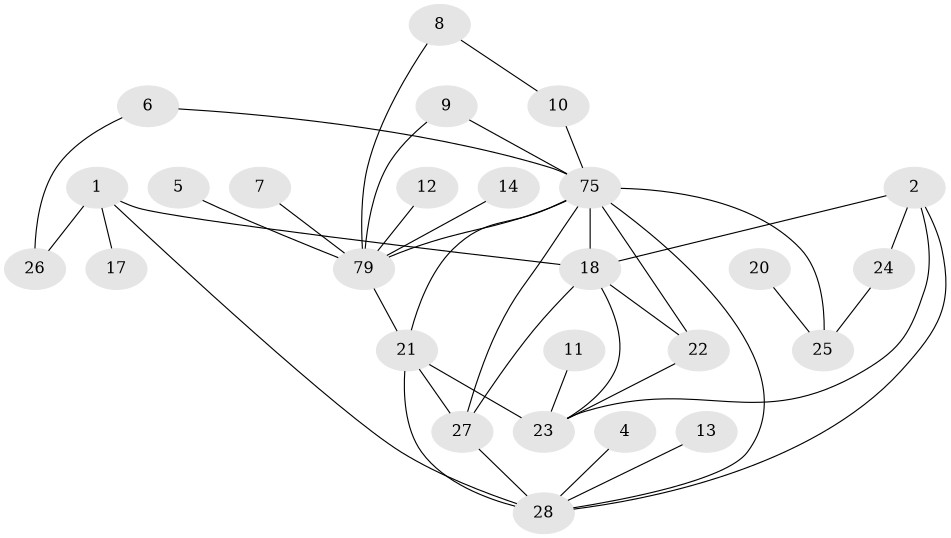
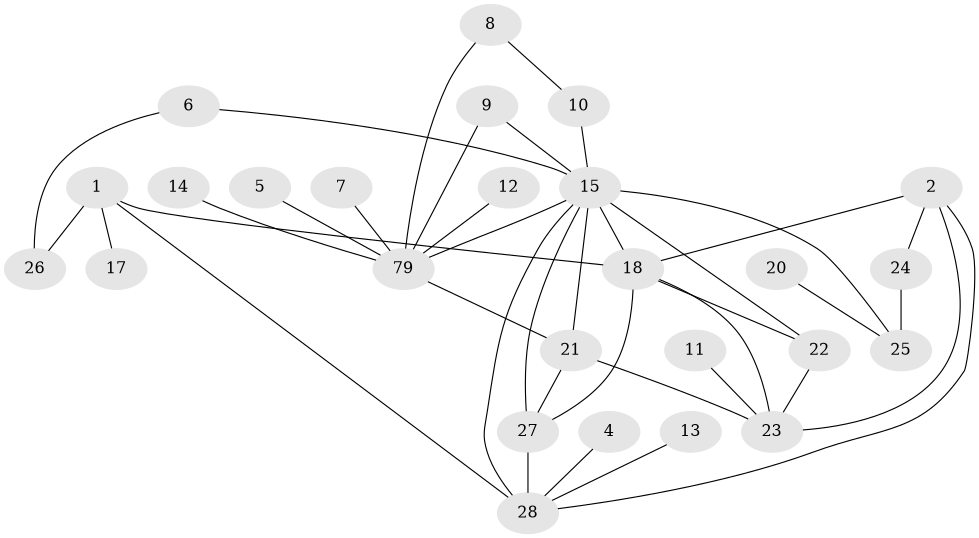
node "75": label "75" -> "15"
edge "21" -- "28": removed
